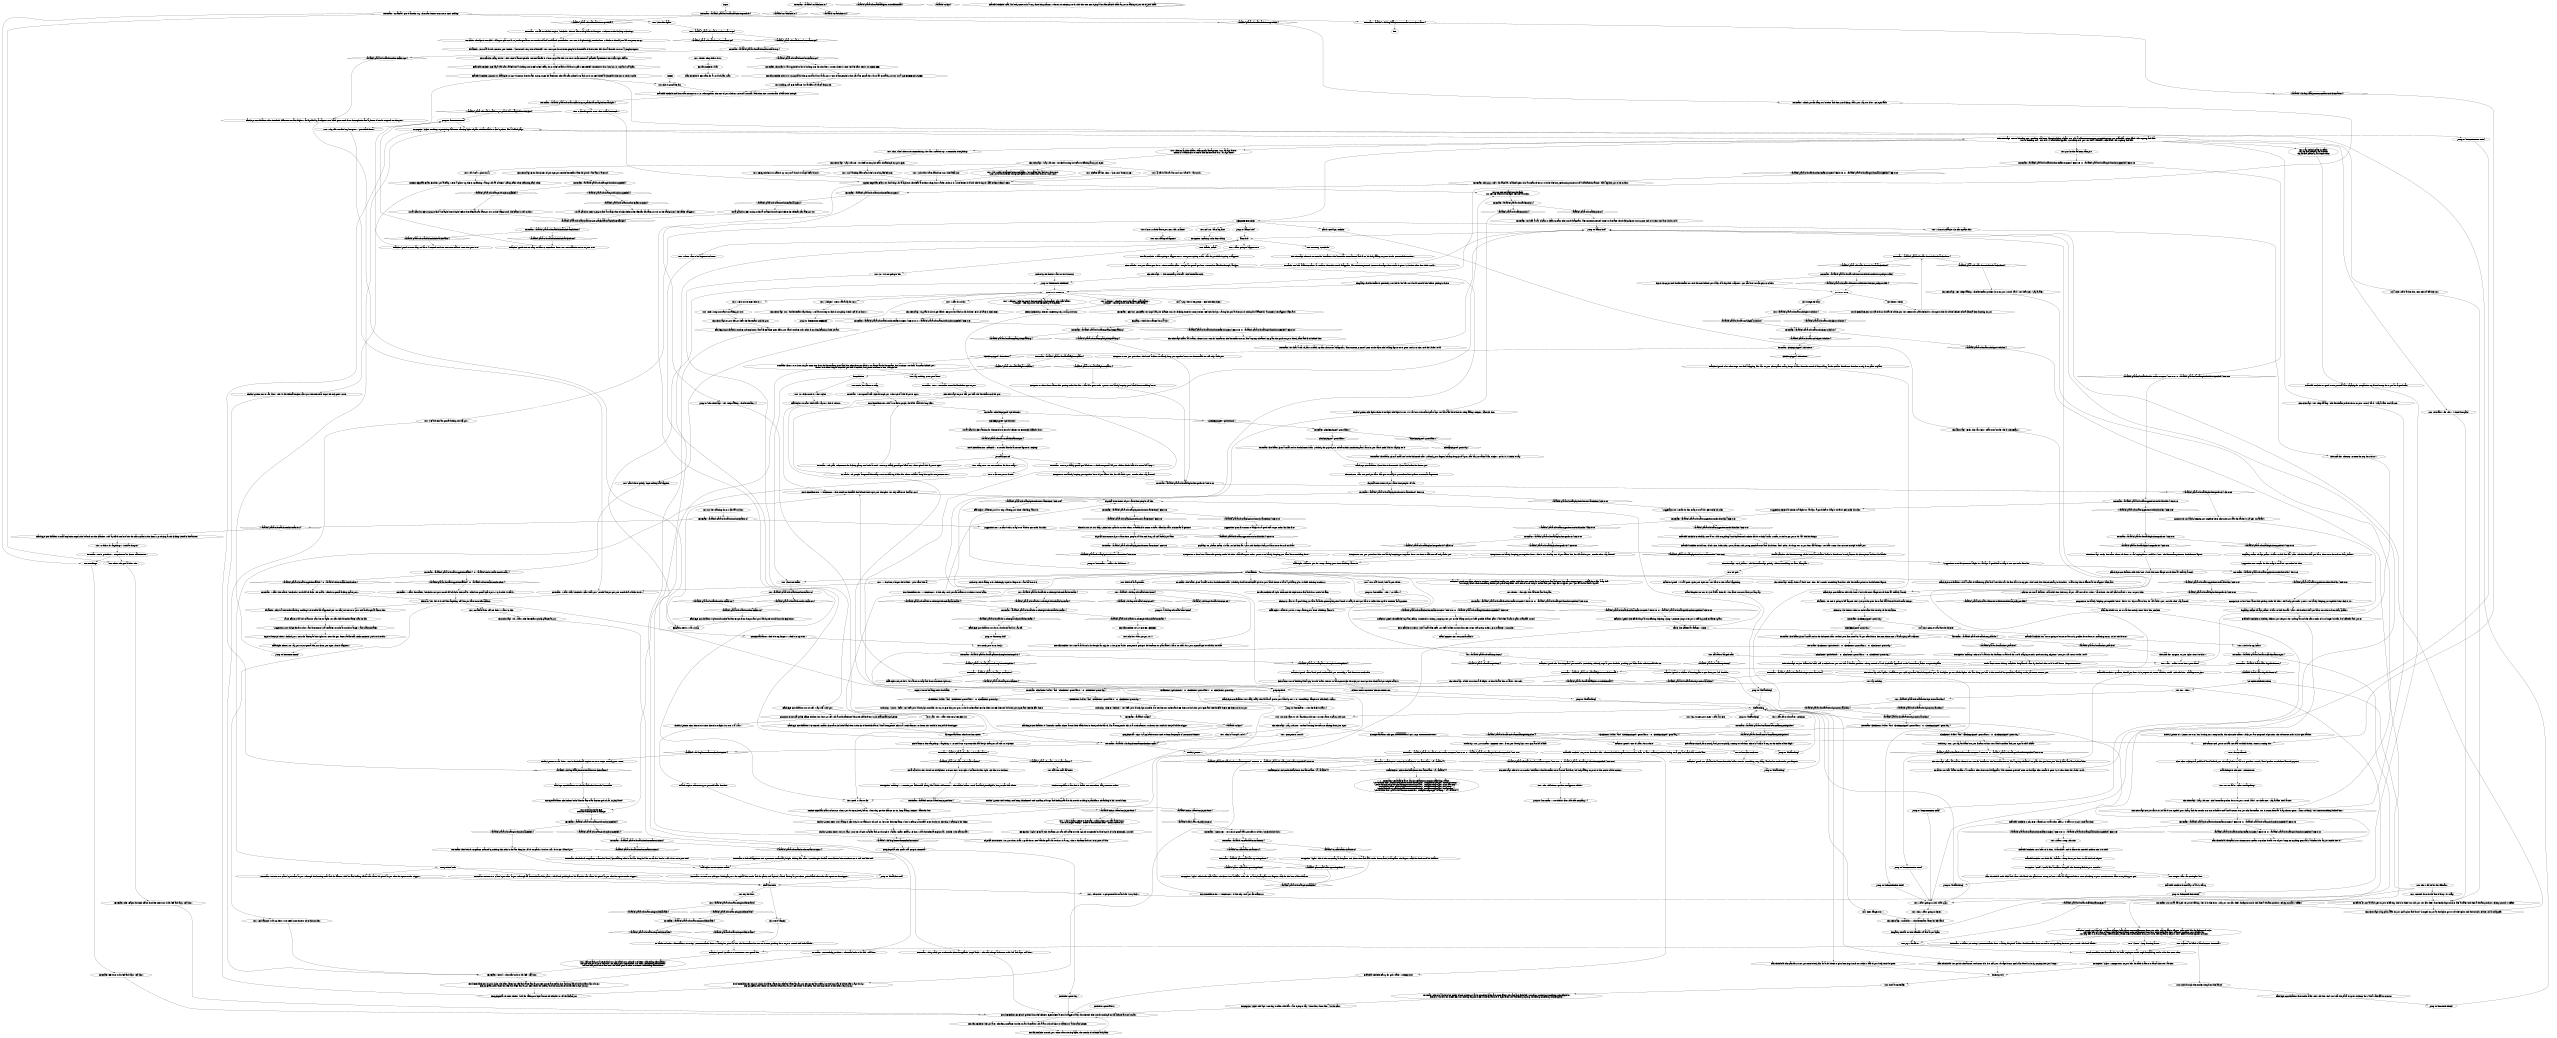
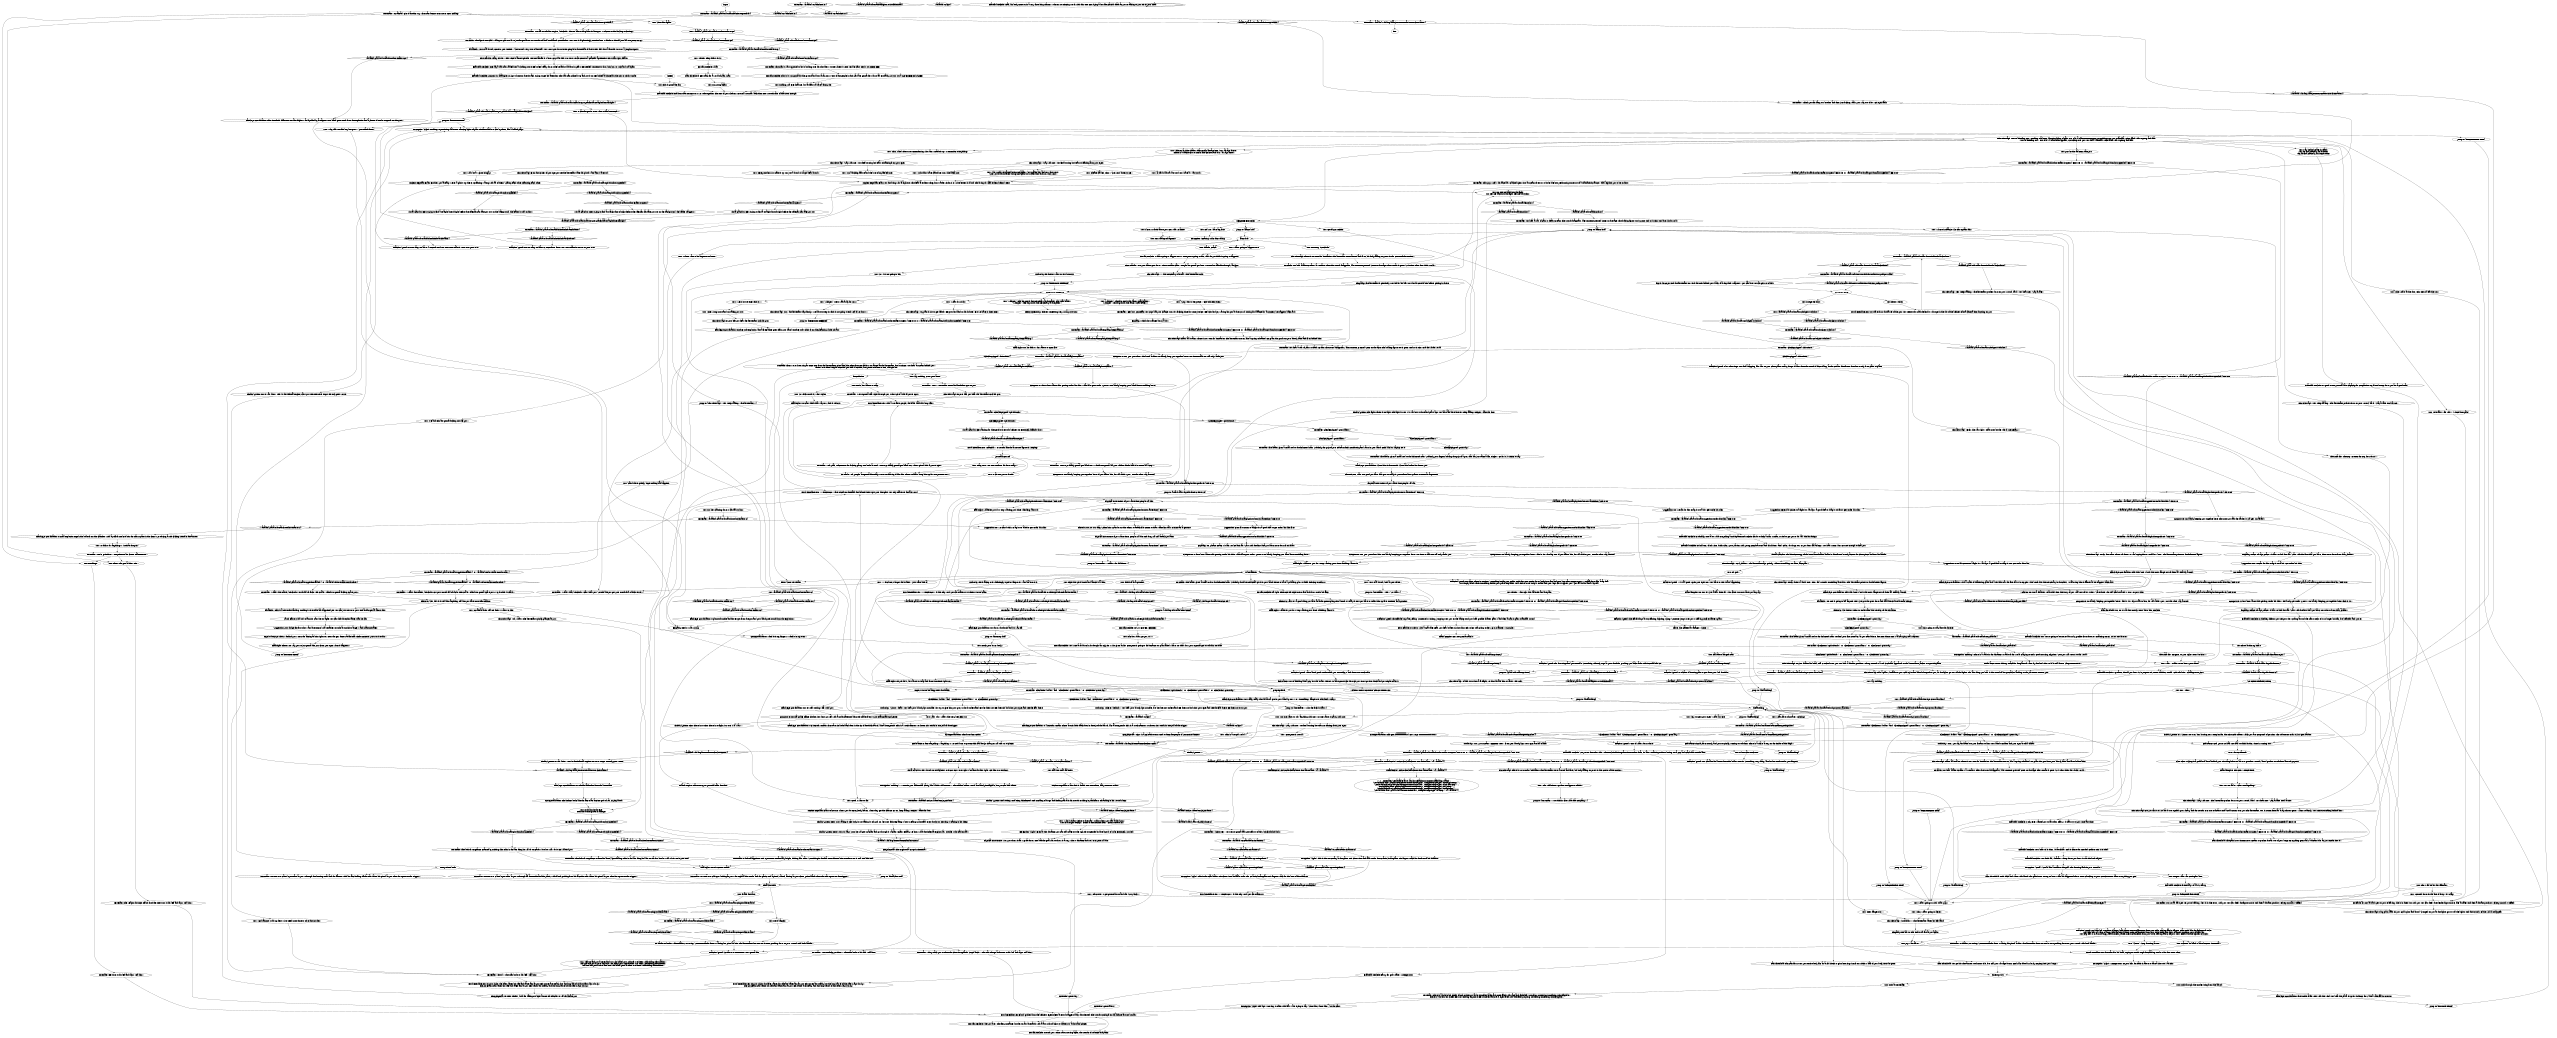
node "You: I'm young again.": added
node "You: Will I be a... ghost now?": label "You: Will I be a... ghost now?" -> "You: Will I be a... ghost simply?"
node "Earth: Good bye, necktie!": label "Earth: Good bye, necktie!" -> "You: Good bye, necktie!"
node "Half Light: No, he didn't -- he's about to open fire.": added
node "Jump to: [boardwalk.ruby_third_merc == true]": added
edge "Electrochemistry: There's something very wrong with him." -> "prepreprehub": now "TRIBUNAL PREHUB" -> "prepreprehub"
node "You: Shoot Kortenaer.": label "You: Shoot Kortenaer." -> "Here: Shoot Kortenaer."
node "You: Light the spirit bomb and launch it at him.": added
node "You: Who broke my heart?": label "You: Who broke my heart?" -> "You: Blood broke my heart?"
node "Jump to: [plaza.tribunal_esprit_RC]": added
node "Hand/Eye Coordination: No. It's off. *Way* off. I told you.": label "Hand/Eye Coordination: No. It's off. *Way* off. I told you." -> "Hand/Eye Coordination: No. It's off. *Losing* off. I told you."
node "Inland Empire: OH GOD! WATCH OUT!": label "Inland Empire: OH GOD! WATCH OUT!" -> "Inland Empire: OH GOD! WATCH HUB!"
node "You: What's wrong with me?": removed
node "Encyclopedia: The smells of a Coupris Kineema...": label "Encyclopedia: The smells of a Coupris Kineema..." -> "Encyclopedia: The engine of a Coupris Kineema..."
node "You: Try the shot.": label "You: Try the shot." -> "You: Evade the shot."
node "Empathy: He has to. The rifleman will fire at you again.": label "Empathy: He has to. The rifleman will fire at you again." -> "Empathy: He has to. The smile will fire at you again."
edge "You: I cannot be killed. I have become *immortal*." -> "You: Look through the smoke rising from the barrel.": now "timestop hub" -> "You: Look through the smoke rising from the barrel."
